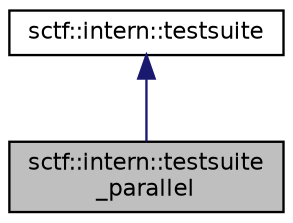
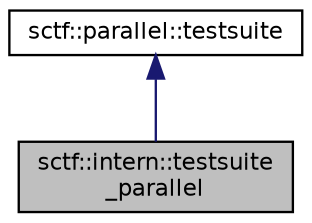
node "sctf::intern::testsuite": label "sctf::intern::testsuite" -> "sctf::parallel::testsuite"
